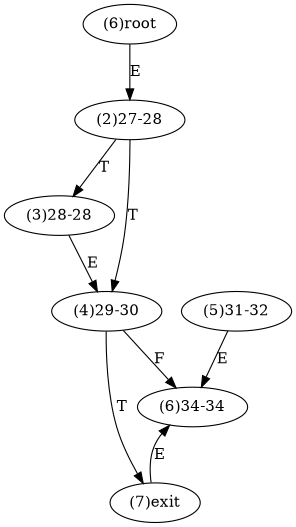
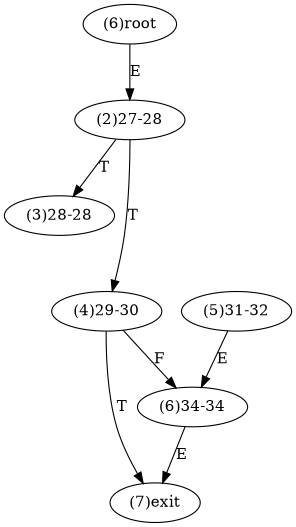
edge "(3)28-28" -> "(4)29-30": removed, label "E"
edge "(7)exit" -> "(6)34-34": reversed
